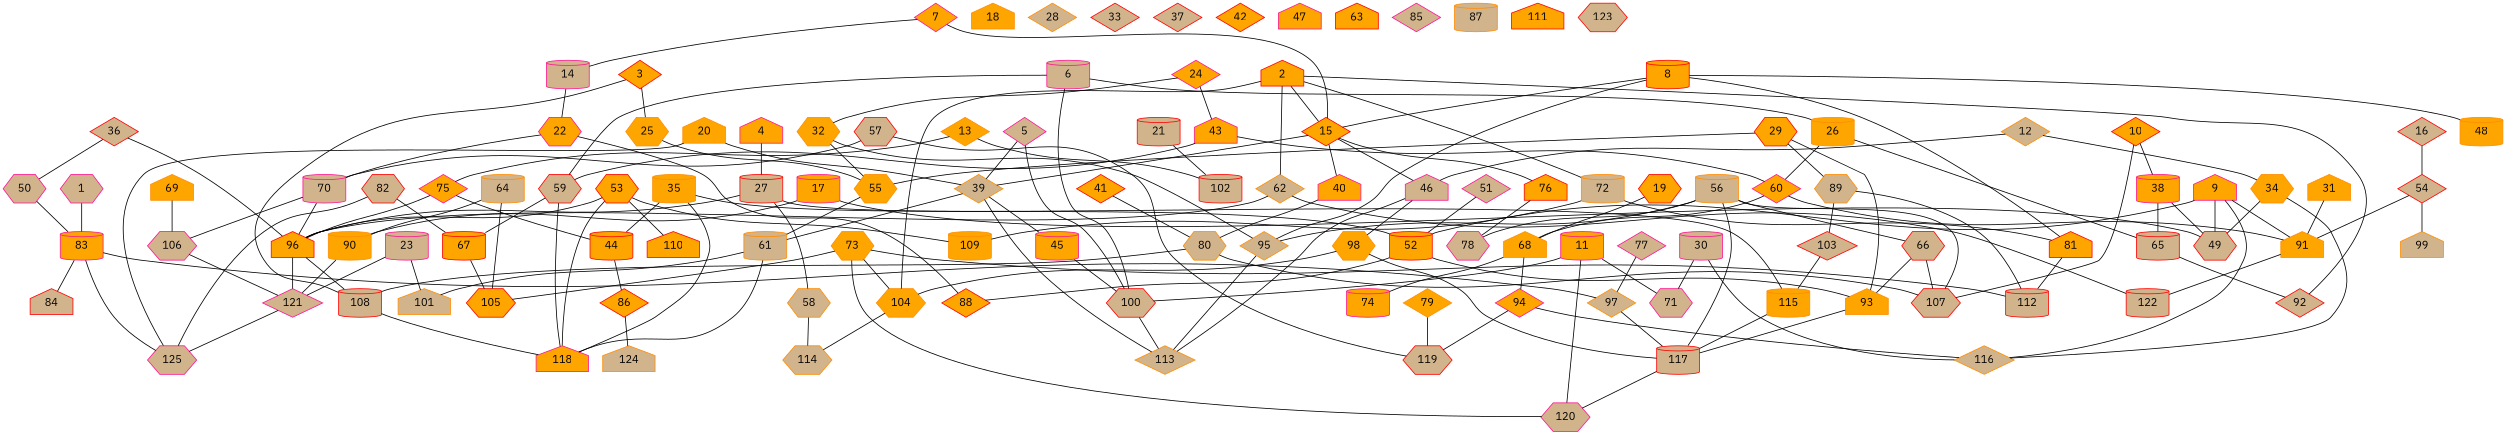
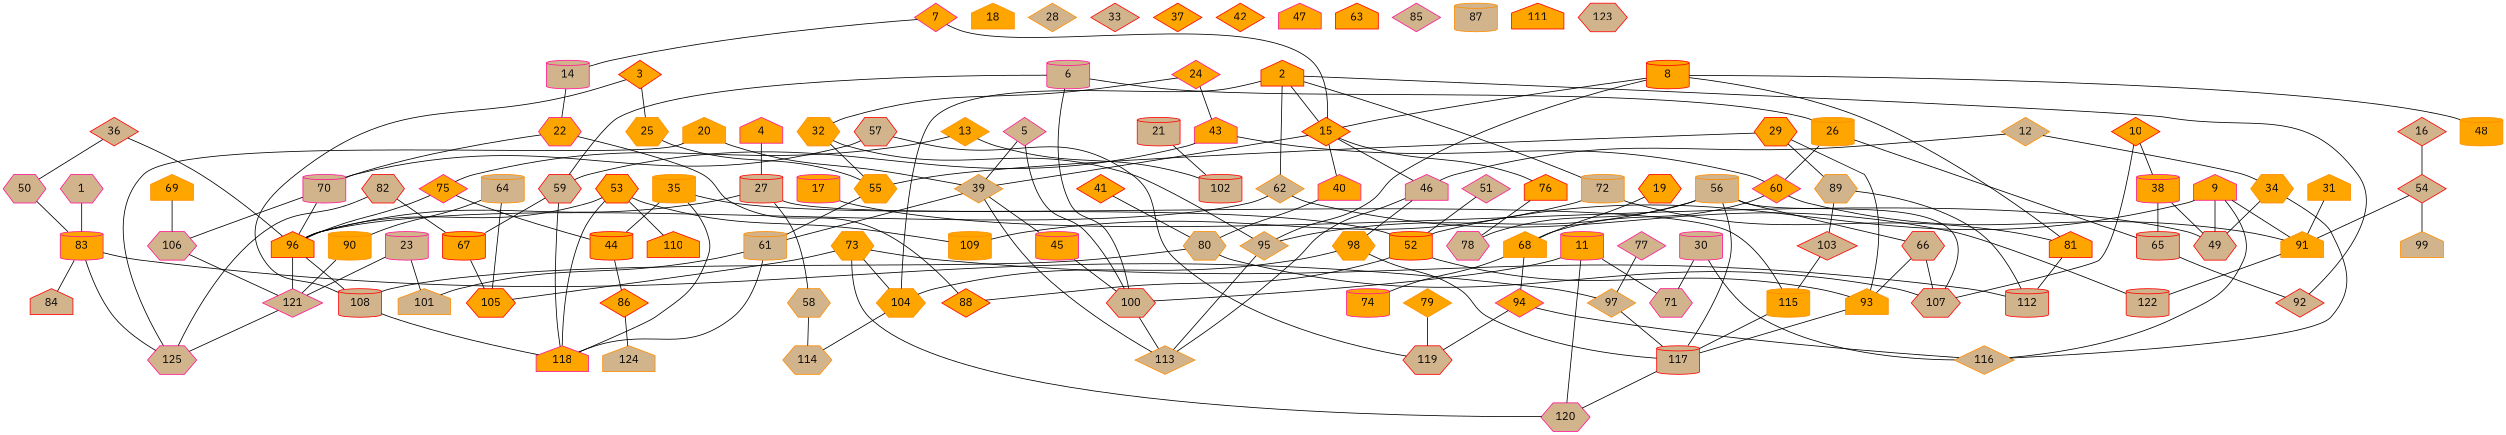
node "37": fillcolor tan -> orange
edge "17" -- "90": removed
